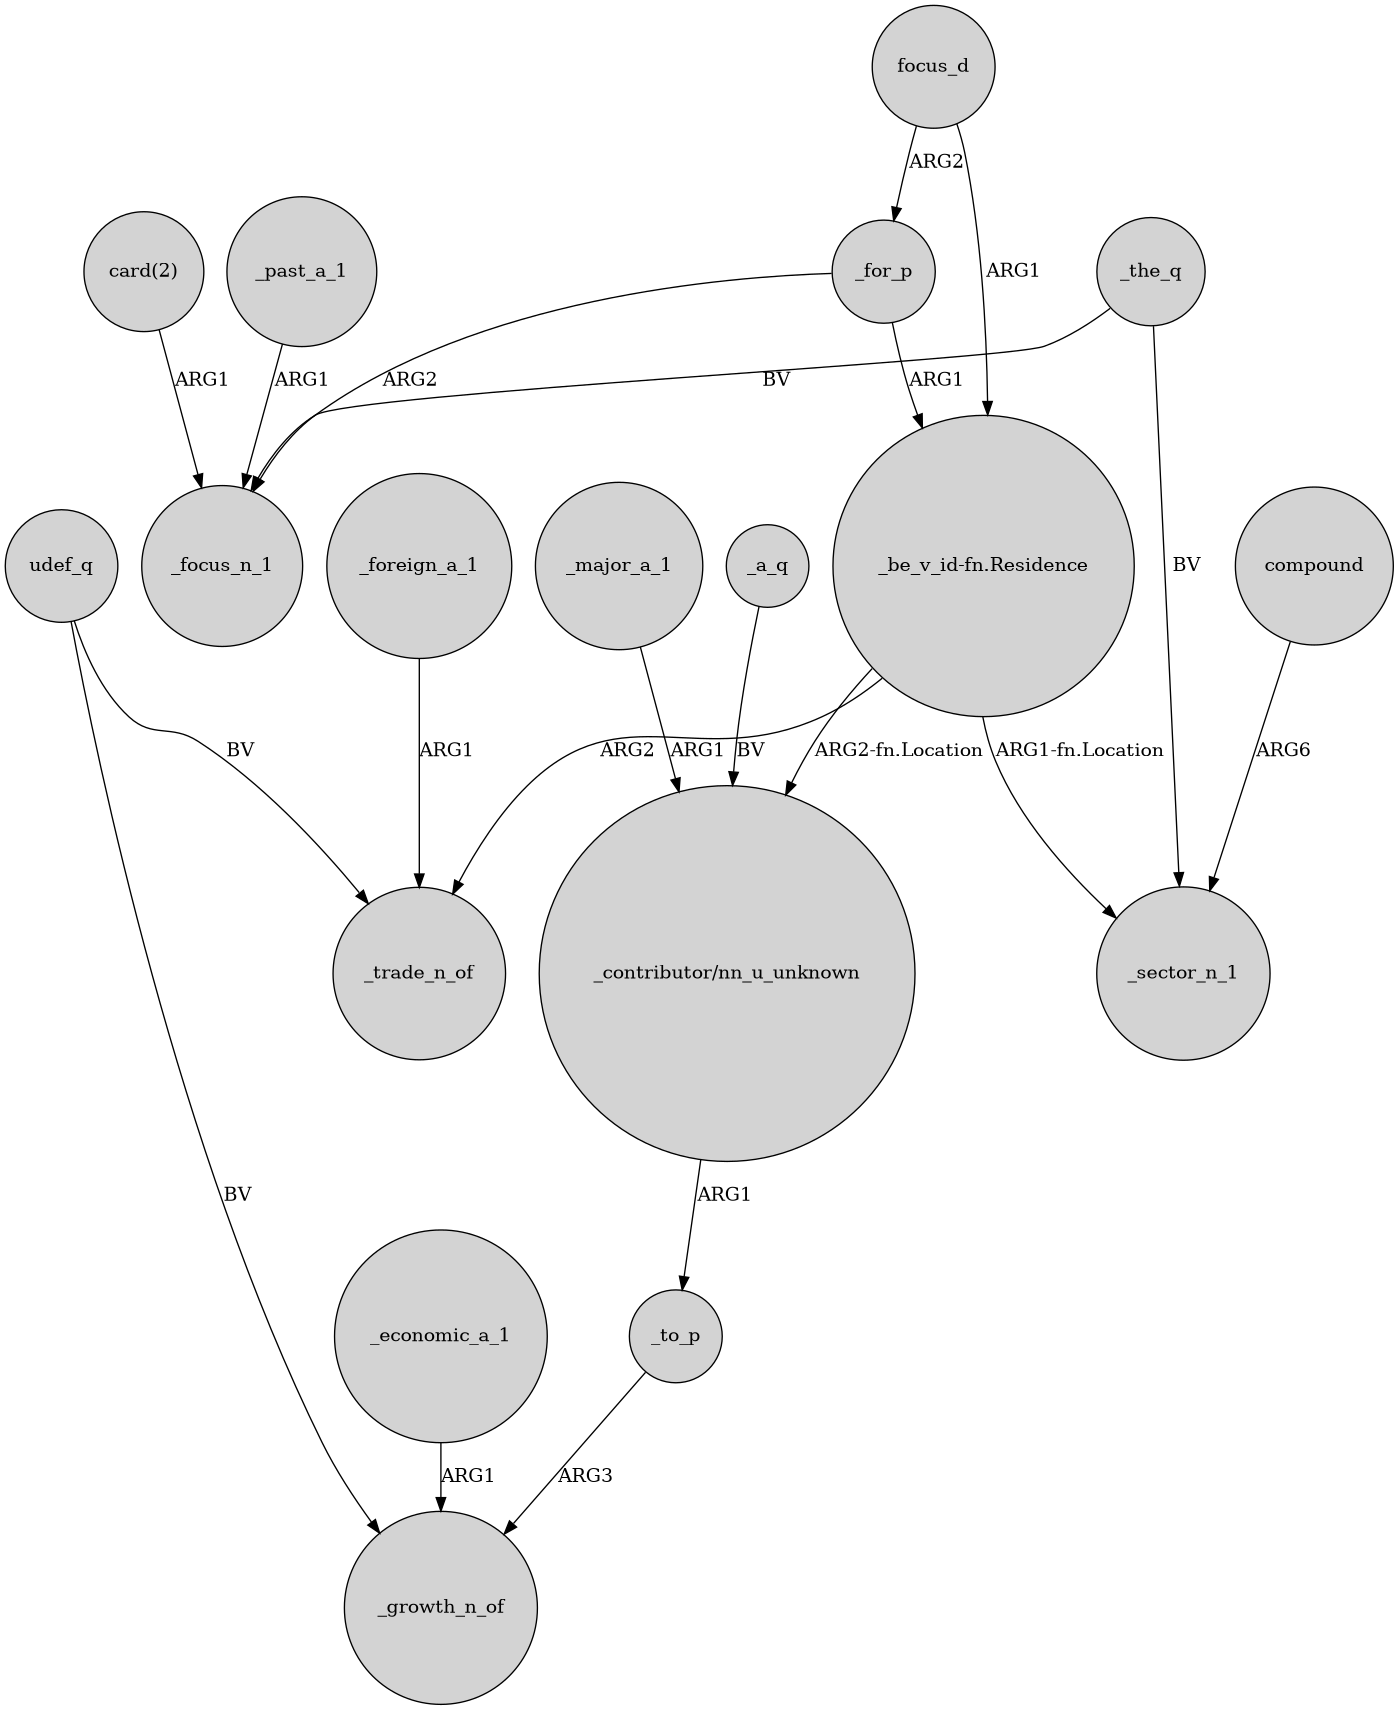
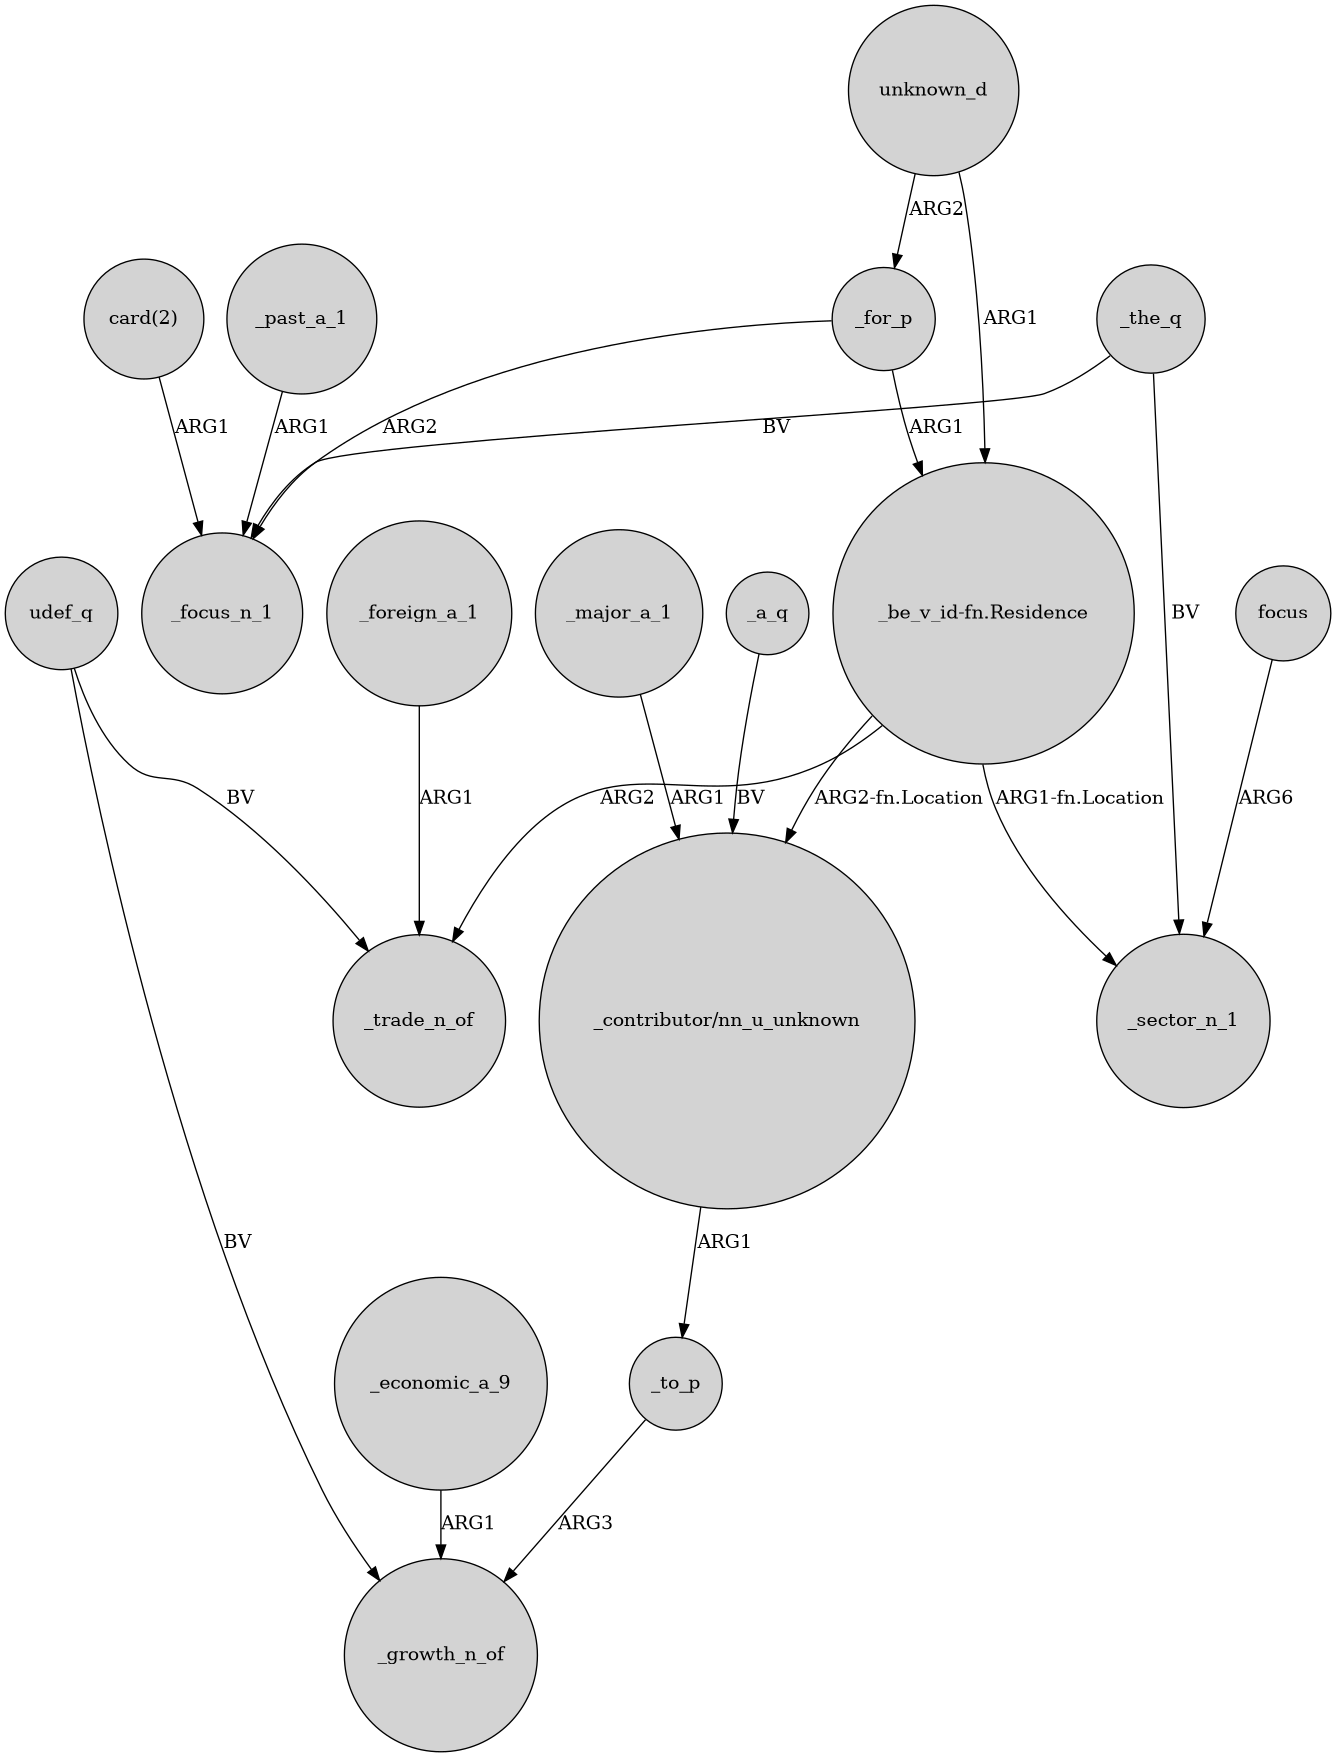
node "focus_d": label "focus_d" -> "unknown_d"
node "compound": label "compound" -> "focus"
node "_economic_a_1": label "_economic_a_1" -> "_economic_a_9"
